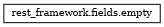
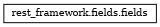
node "rest_framework.fields.empty": label "rest_framework.fields.empty" -> "rest_framework.fields.fields"
